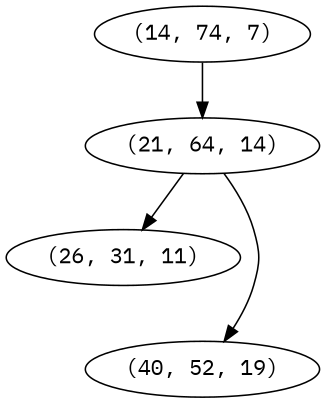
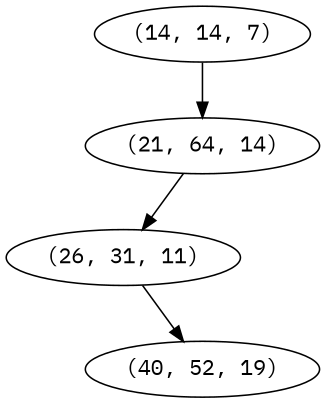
node "(14, 74, 7)": label "(14, 74, 7)" -> "(14, 14, 7)"
edge "(21, 64, 14)" -> "(40, 52, 19)": now "(26, 31, 11)" -> "(40, 52, 19)"
